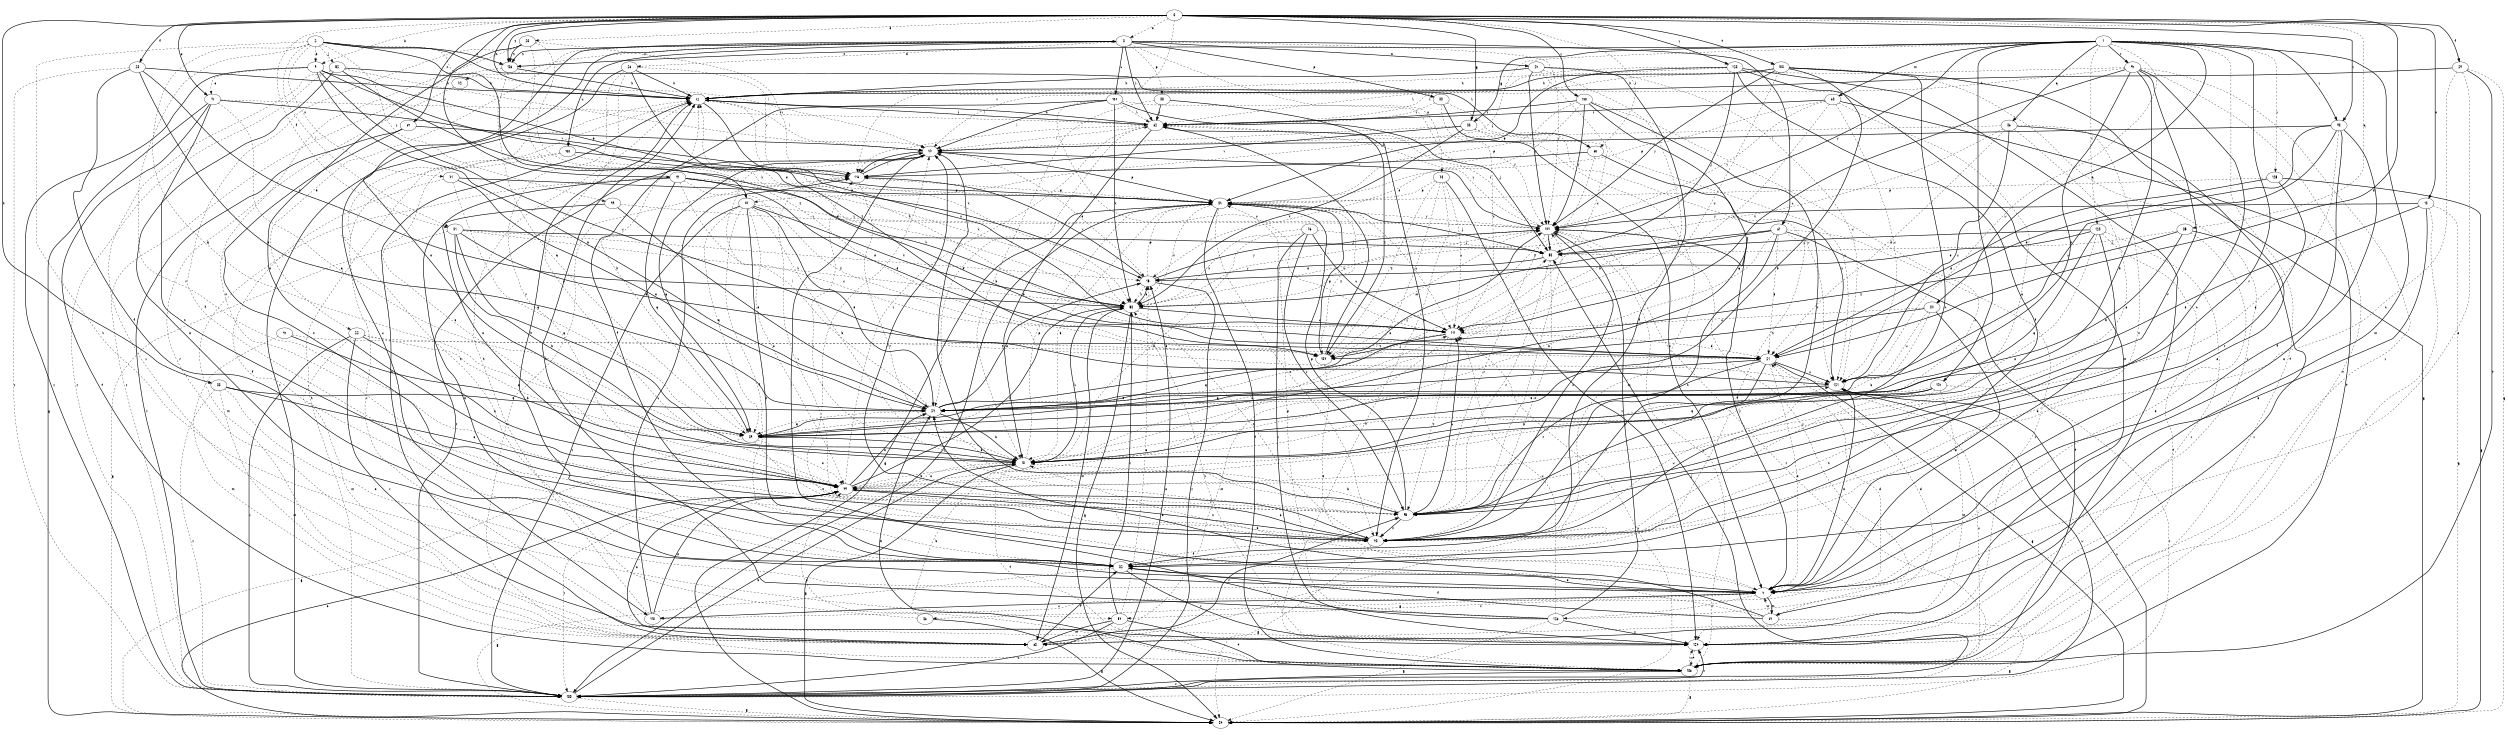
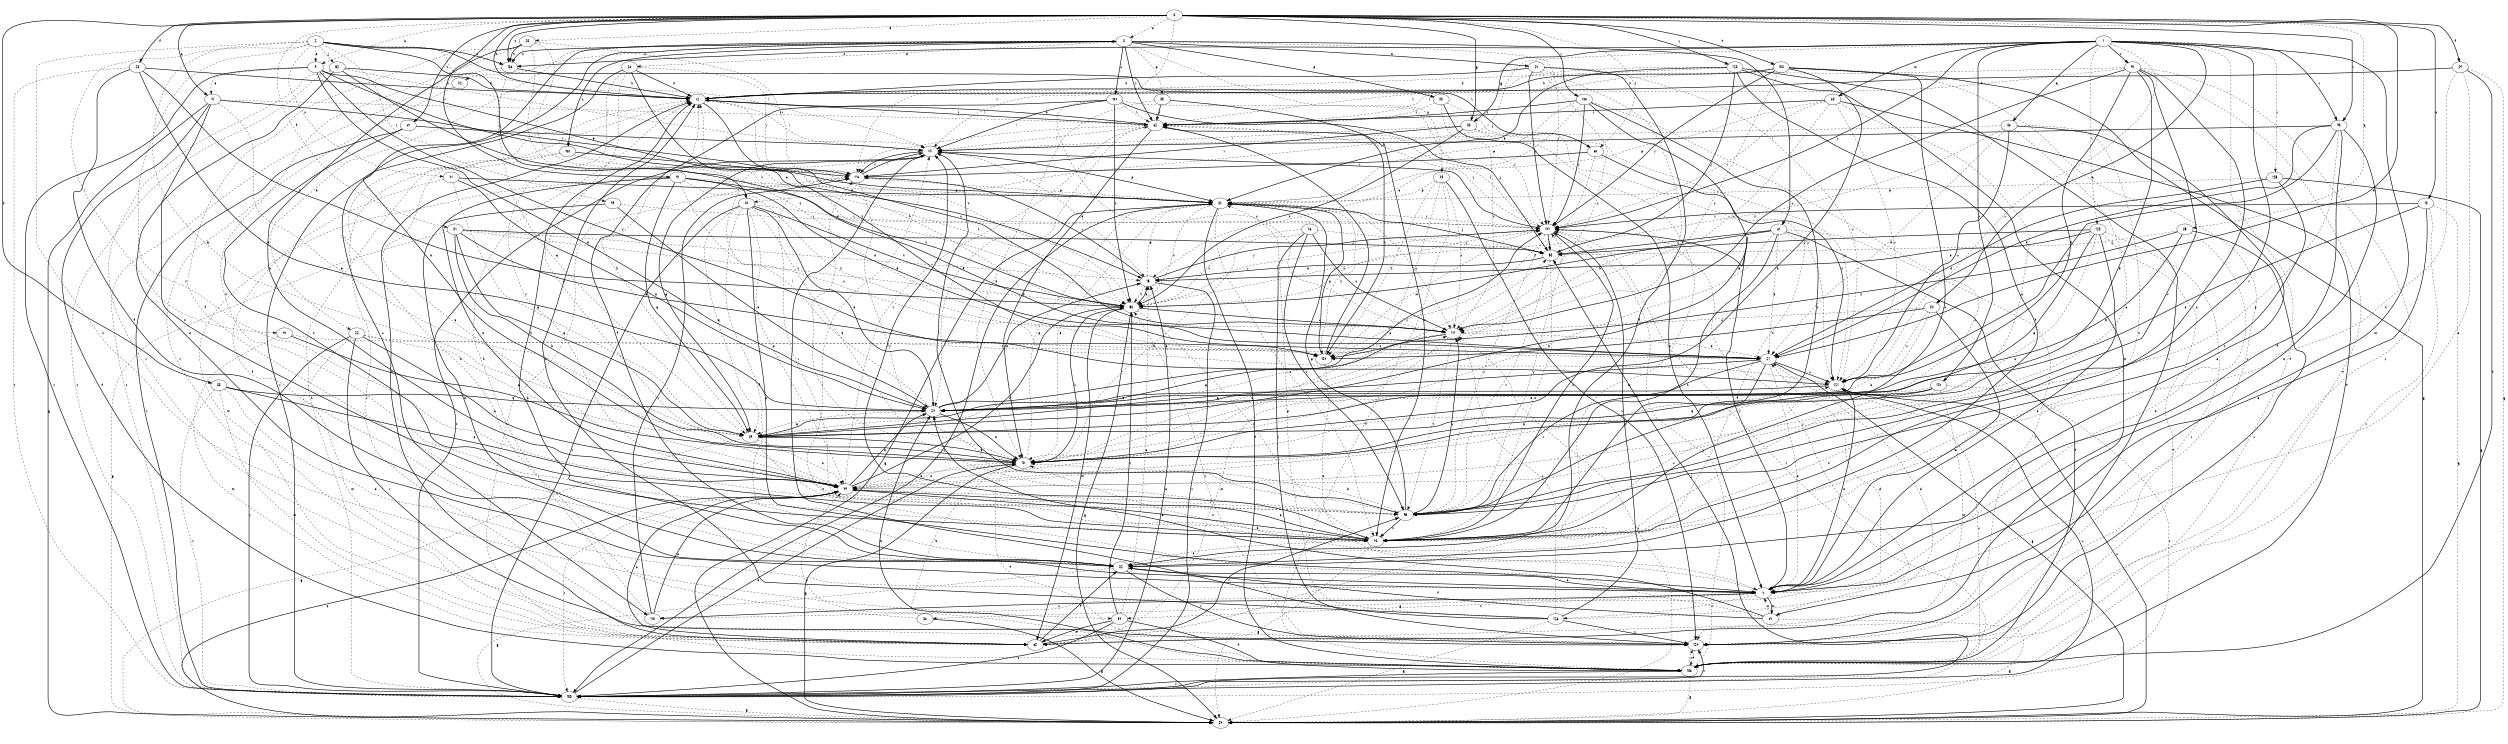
edge "2" -> "31": now "2" -> "44"
